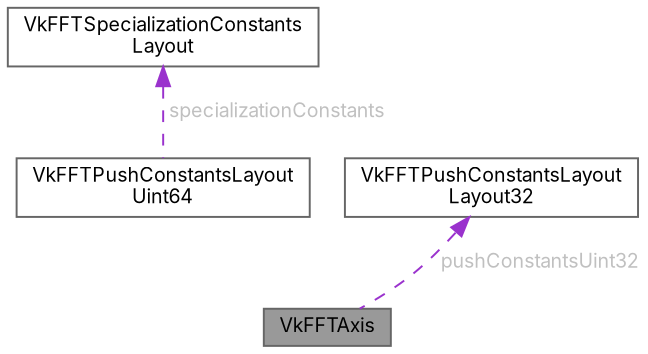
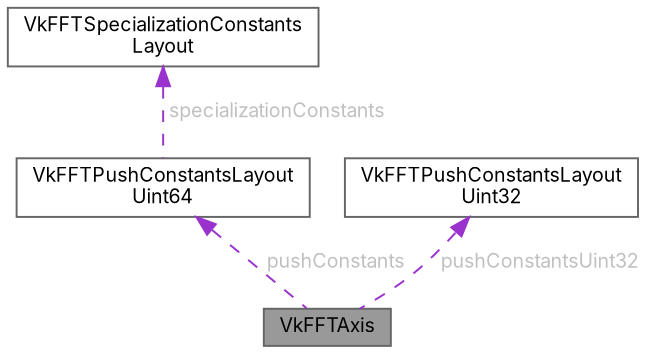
node "VkFFTPushConstantsLayout Layout32": label "VkFFTPushConstantsLayout Layout32" -> "VkFFTPushConstantsLayout Uint32"
edge "VkFFTAxis" -> "VkFFTPushConstantsLayout Uint64": added, label "pushConstants"
